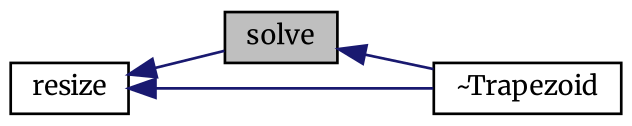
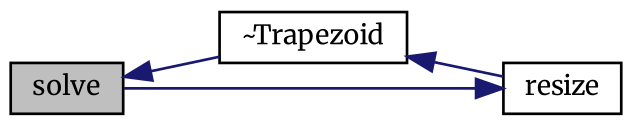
edge "~Trapezoid" -> "resize": reversed
